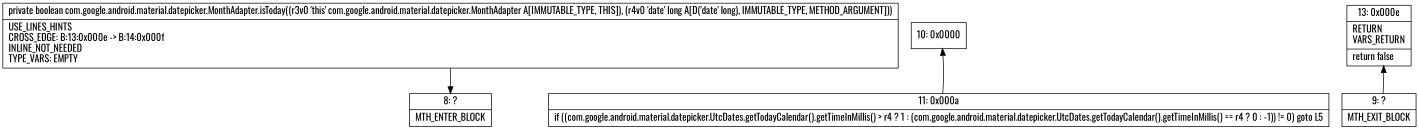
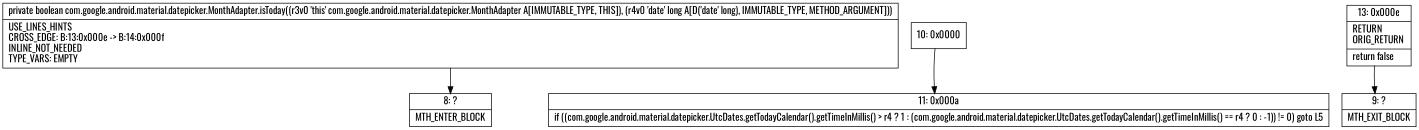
node "13: 0x000e": text "VARS_RETURN" -> "ORIG_RETURN"
edge "11: 0x000a" -> "10: 0x0000": reversed
edge "9: ?" -> "13: 0x000e": reversed
